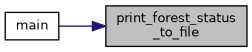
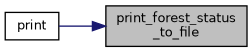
node "main": label "main" -> "print"
